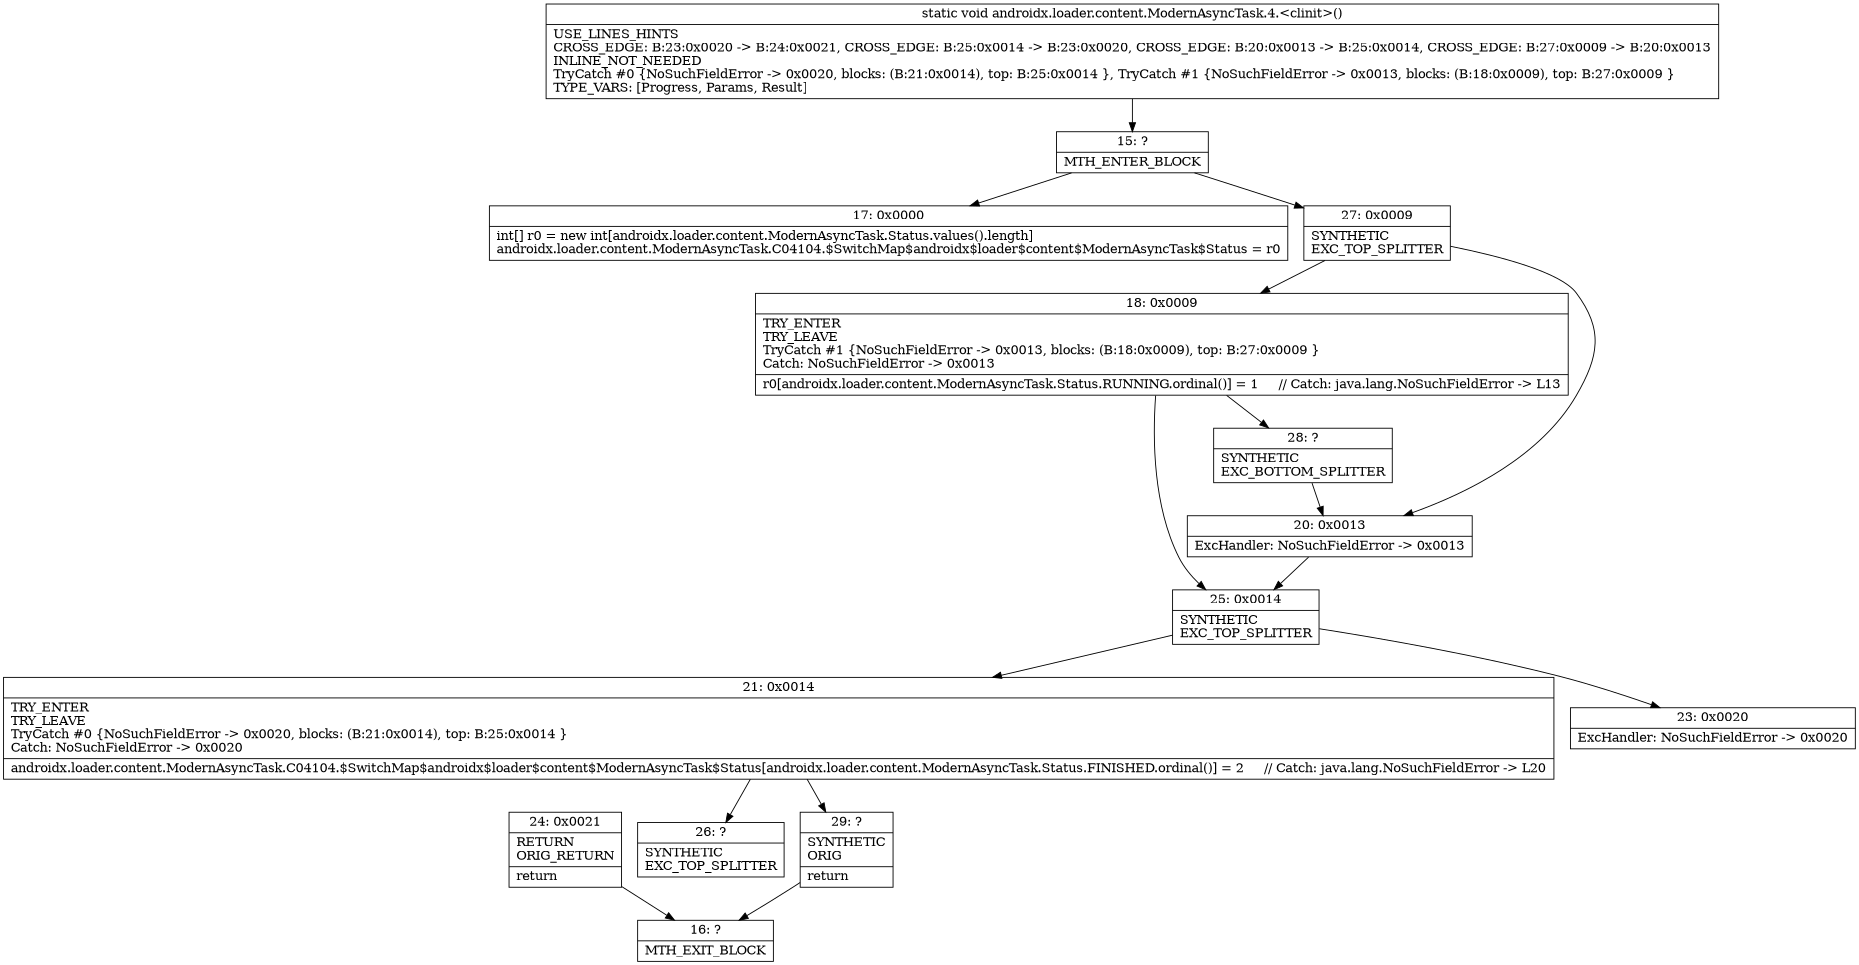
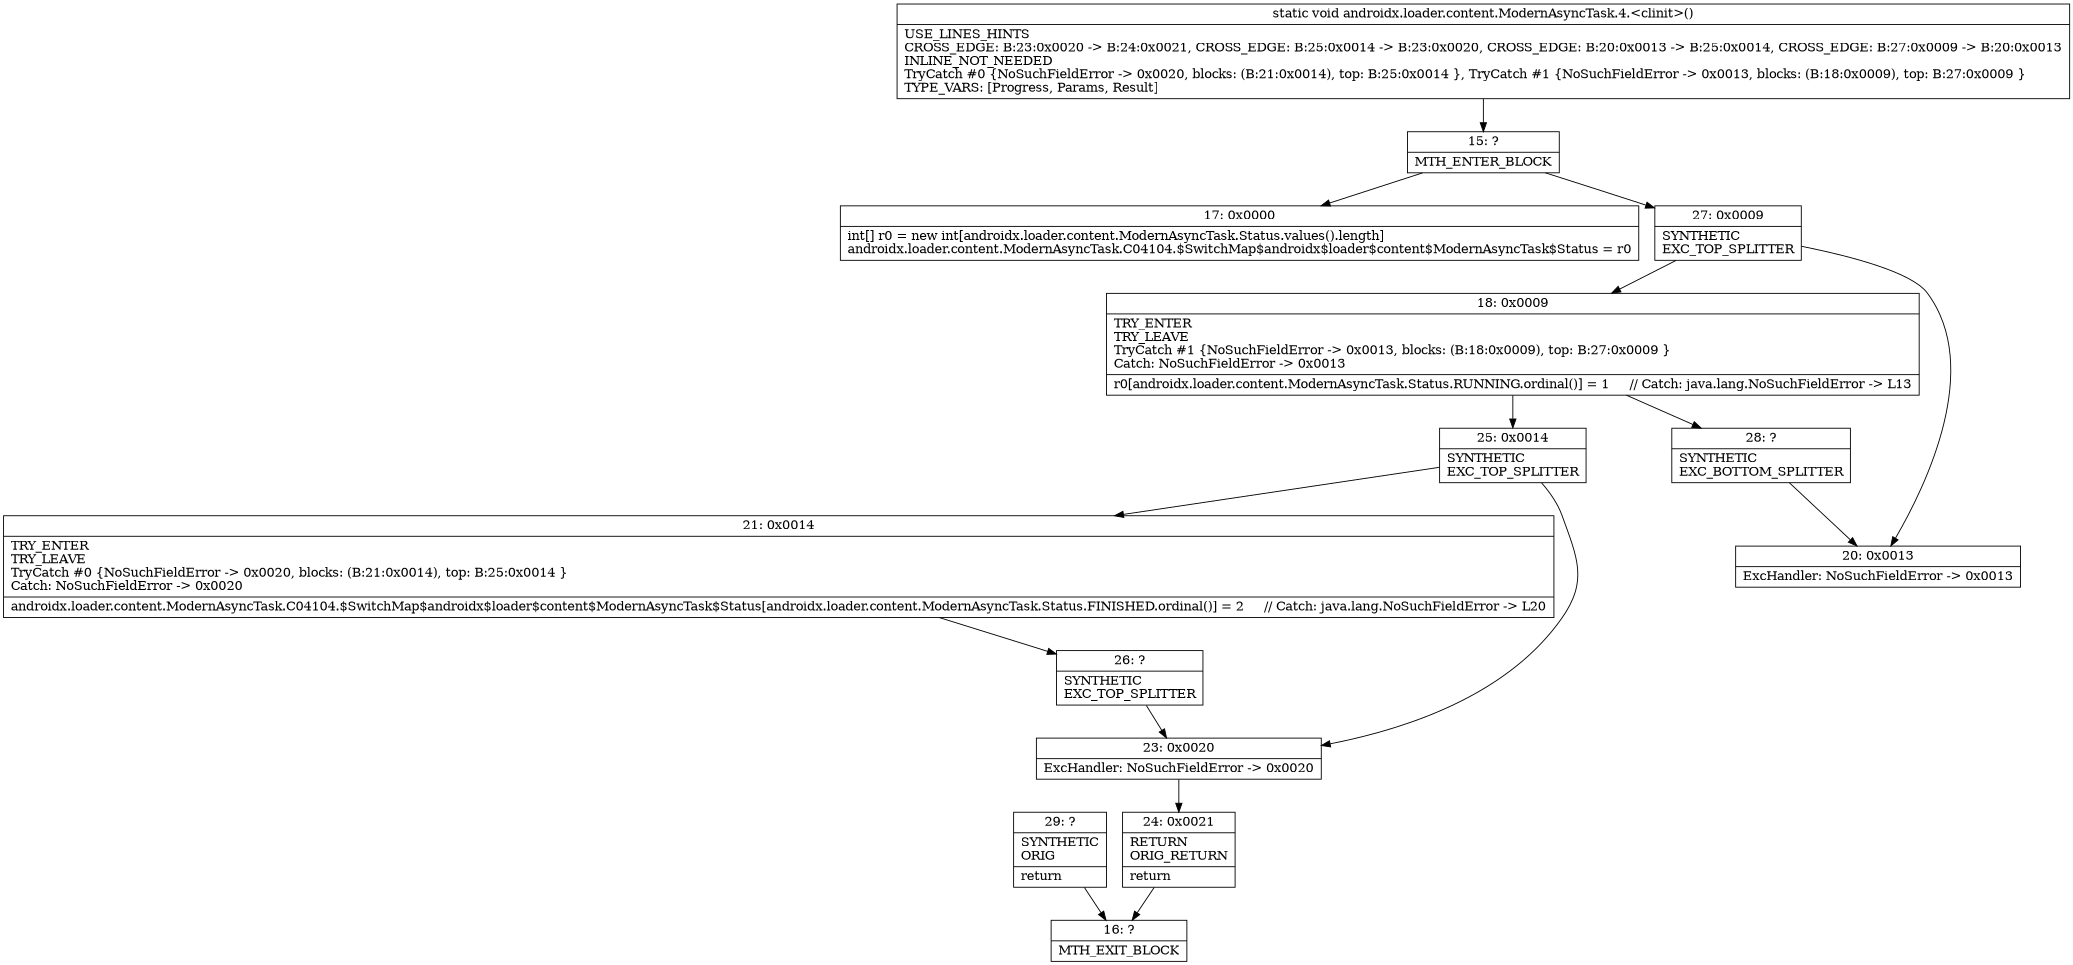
edge "20: 0x0013" -> "25: 0x0014": removed
edge "26: ?" -> "23: 0x0020": added
edge "23: 0x0020" -> "24: 0x0021": added
edge "21: 0x0014" -> "29: ?": removed
